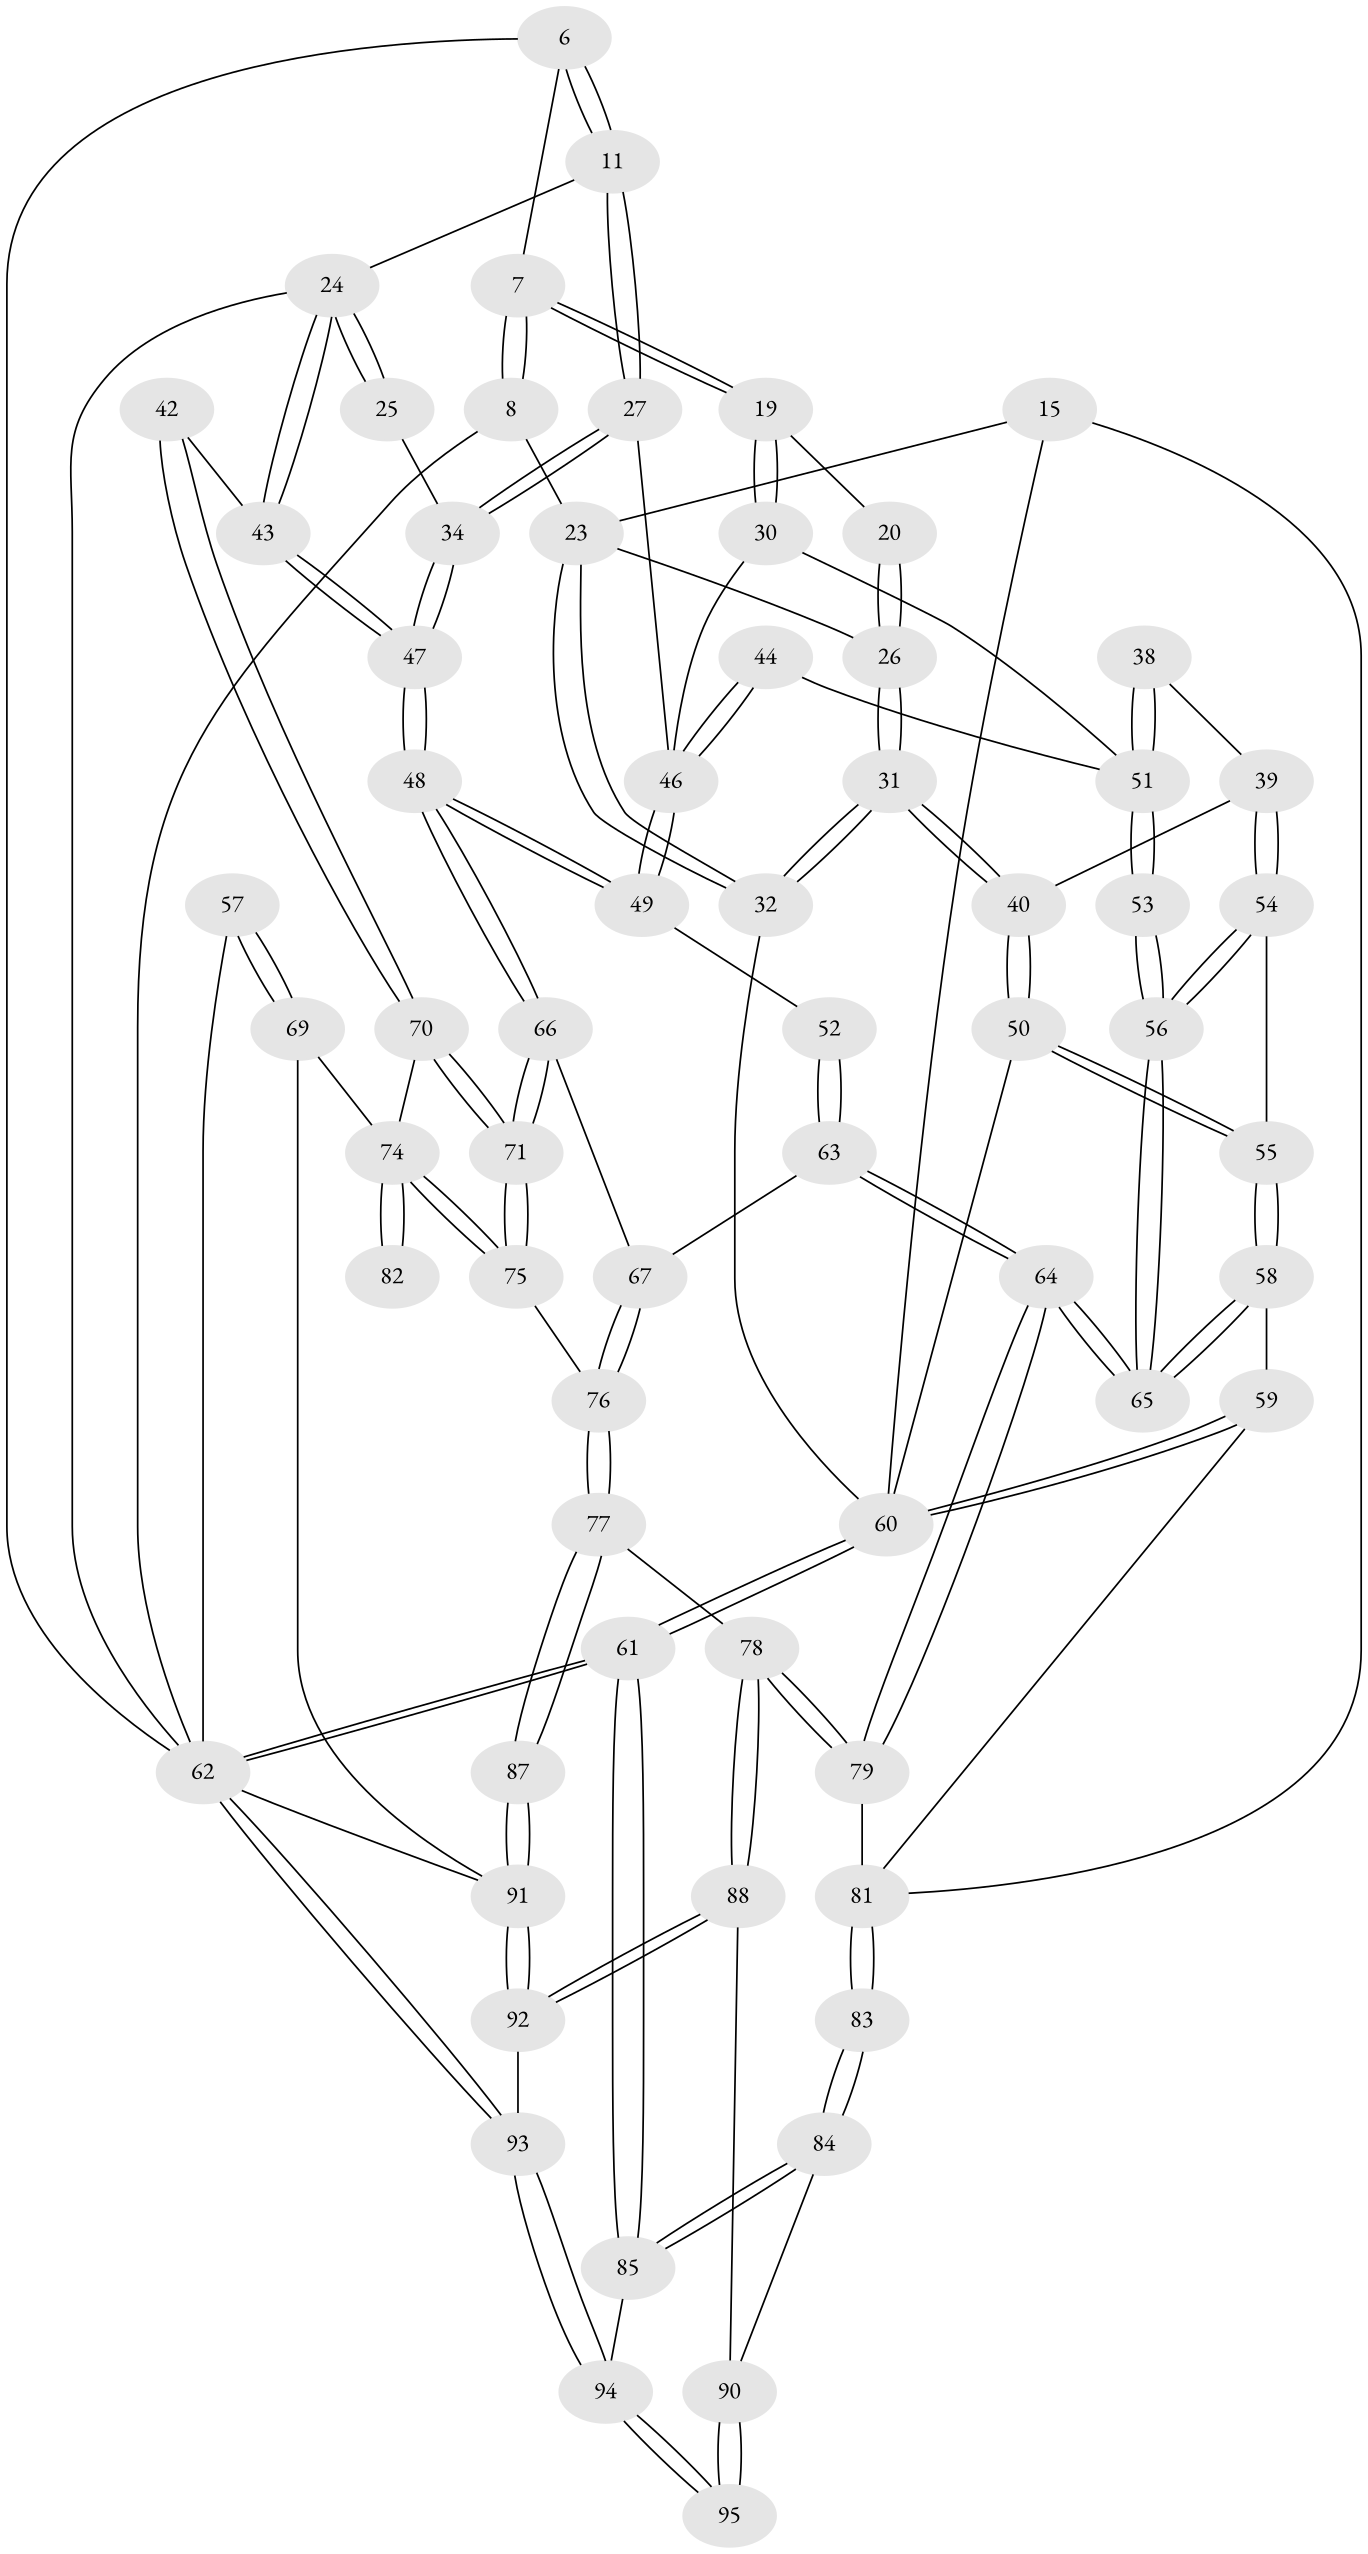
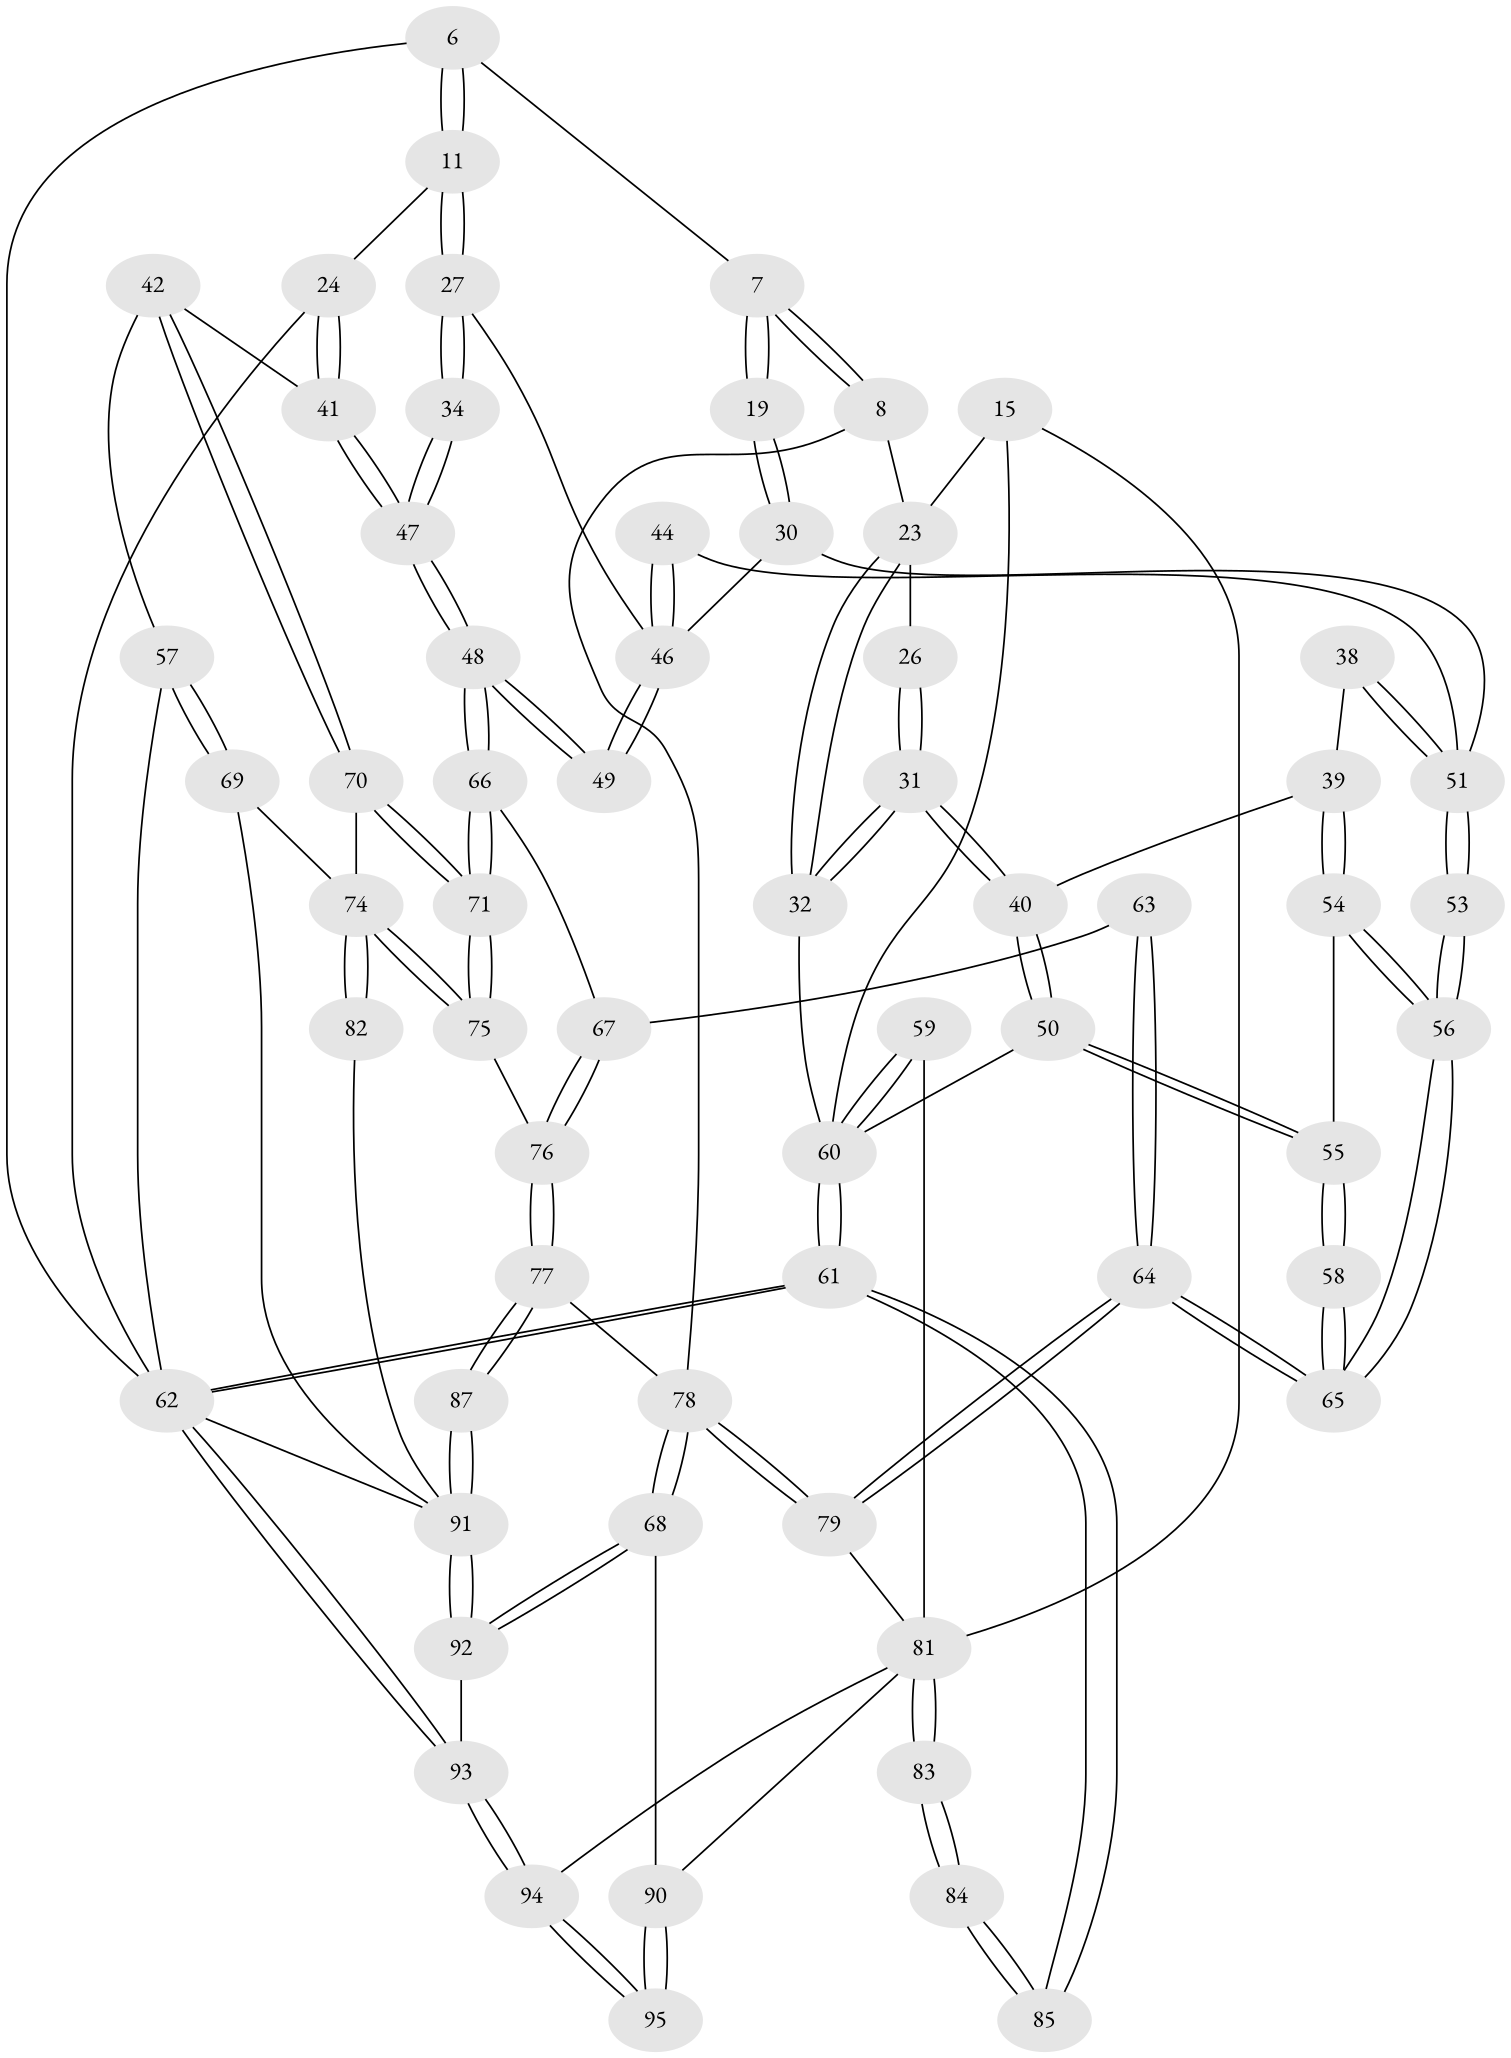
node "25": removed
edge "42" -- "57": added
node "43": label "43" -> "41"
node "20": removed
node "52": removed
edge "8" -- "62": now "8" -- "78"
edge "82" -- "91": added
edge "58" -- "59": removed
node "88": label "88" -> "68"
edge "84" -- "90": now "81" -- "90"
edge "85" -- "94": now "81" -- "94"
